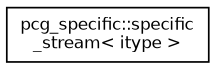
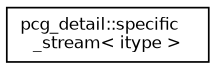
node "pcg_specific::specific _stream< itype >": label "pcg_specific::specific _stream< itype >" -> "pcg_detail::specific _stream< itype >"
